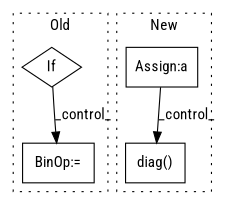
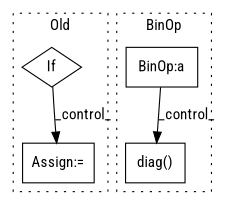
cluster "New": label "New" -> "BinOp"
node "Assign:a": label "Assign:a" -> "BinOp:a"
node "BinOp:=": label "BinOp:=" -> "Assign:="
